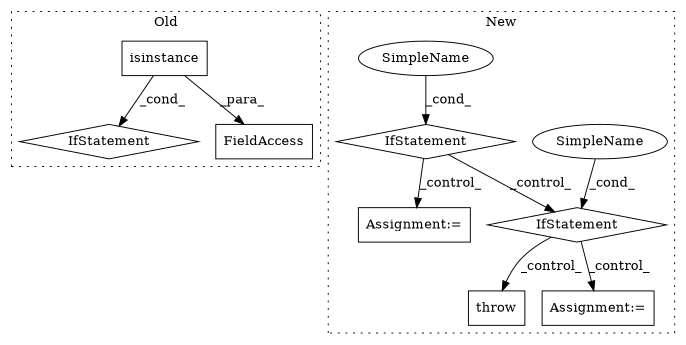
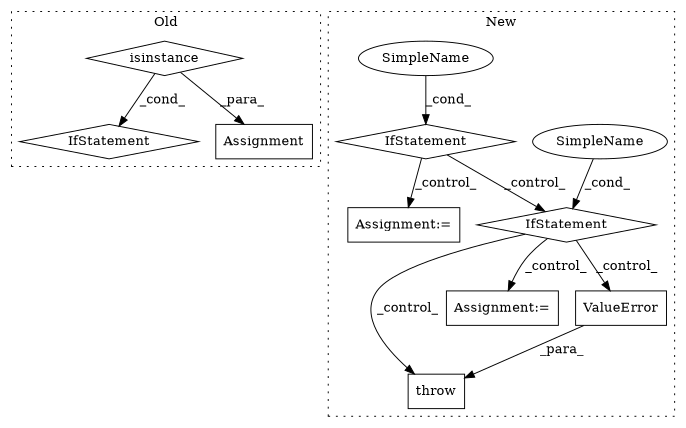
node "isinstance": shape box -> diamond
node "FieldAccess": label "FieldAccess" -> "Assignment"
node "ValueError": added
